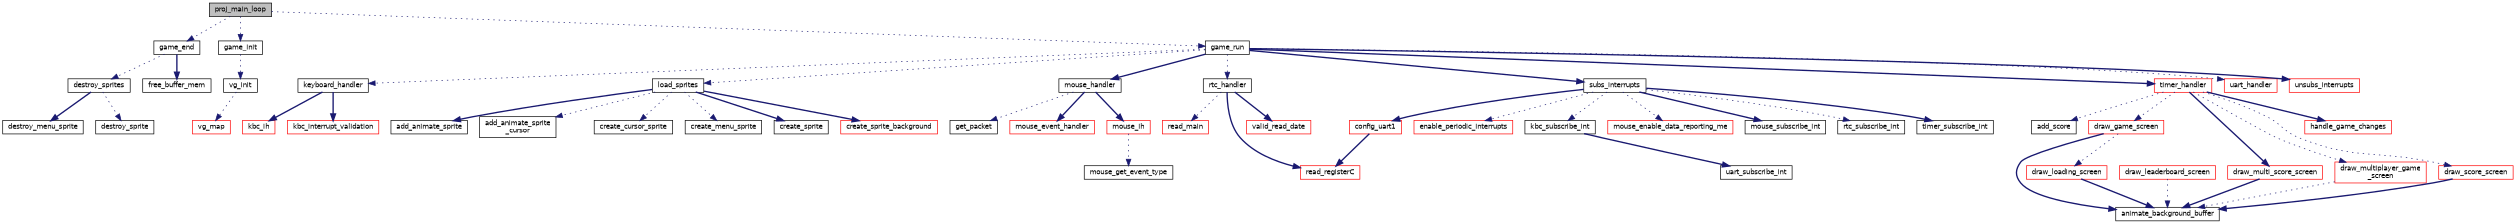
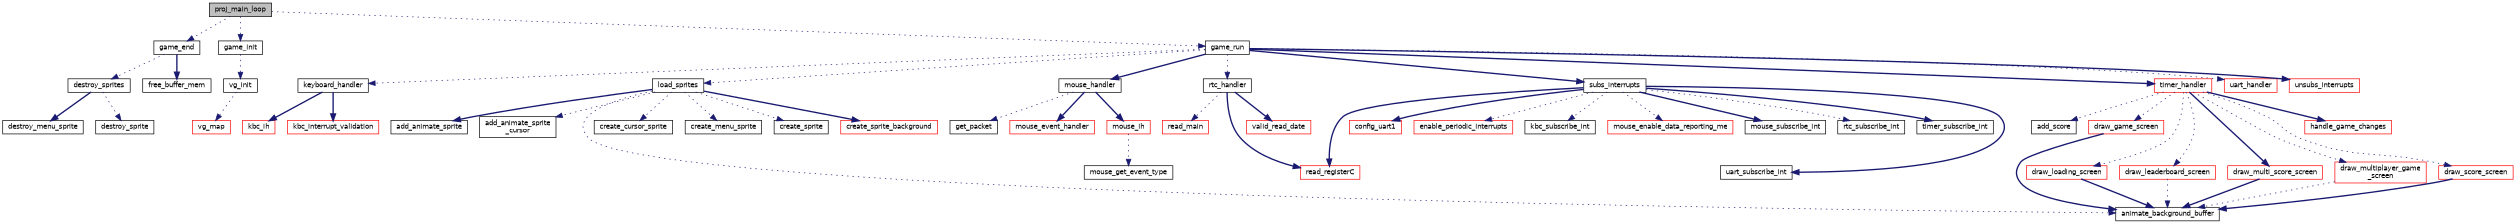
edge "load_sprites" -> "create_sprite": style bold -> dotted
edge "timer_handler" -> "draw_leaderboard_screen": added
edge "config_uart1" -> "read_registerC": now "subs_interrupts" -> "read_registerC"
edge "draw_game_screen" -> "draw_loading_screen": now "timer_handler" -> "draw_loading_screen"
edge "kbc_subscribe_int" -> "uart_subscribe_int": now "subs_interrupts" -> "uart_subscribe_int"
edge "load_sprites" -> "animate_background_buffer": added
